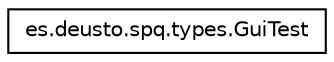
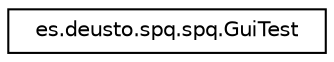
node "es.deusto.spq.types.GuiTest": label "es.deusto.spq.types.GuiTest" -> "es.deusto.spq.spq.GuiTest"
